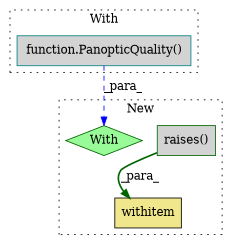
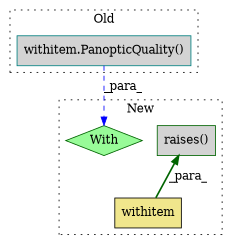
cluster "With": label "With" -> "Old"
node "function.PanopticQuality()": label "function.PanopticQuality()" -> "withitem.PanopticQuality()"
edge "raises()" -> "withitem": reversed
